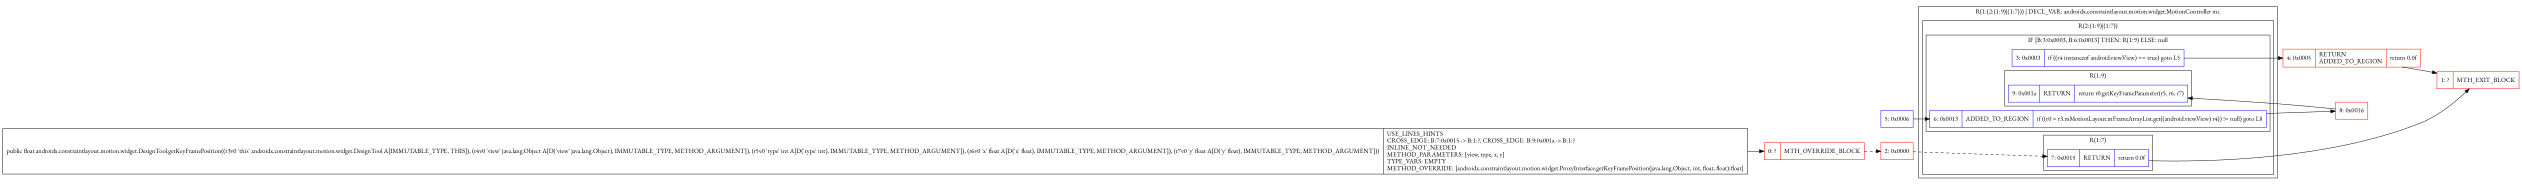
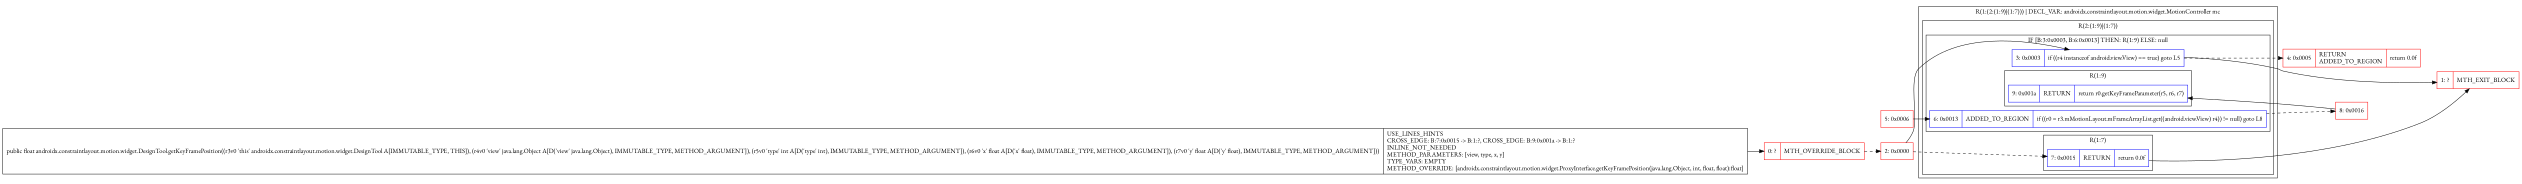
edge "2: 0x0000" -> "3: 0x0003": added
edge "3: 0x0003" -> "4: 0x0005": style solid -> dashed
edge "4: 0x0005" -> "1: ?": now "3: 0x0003" -> "1: ?"
edge "6: 0x0013" -> "8: 0x0016": style solid -> dashed
node "5: 0x0006": color blue -> red
